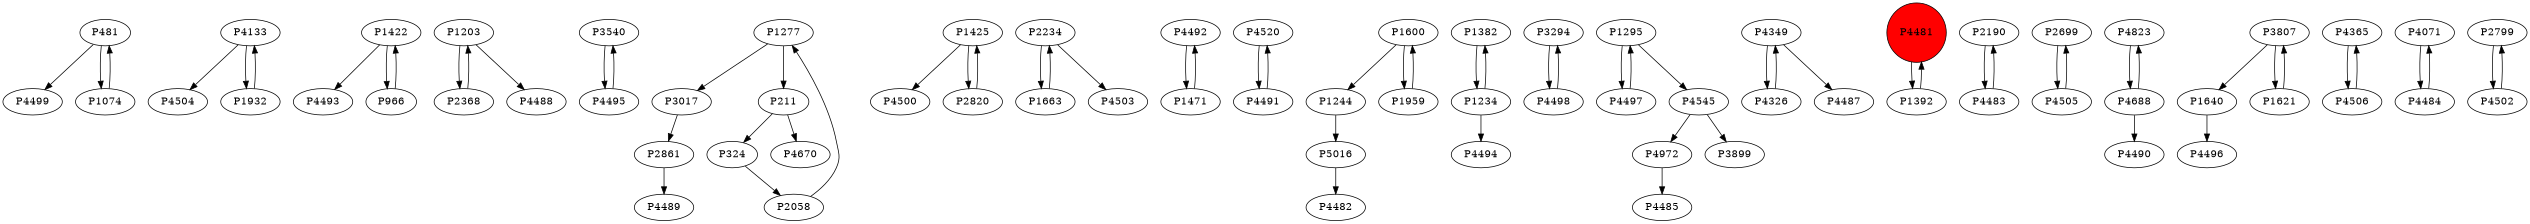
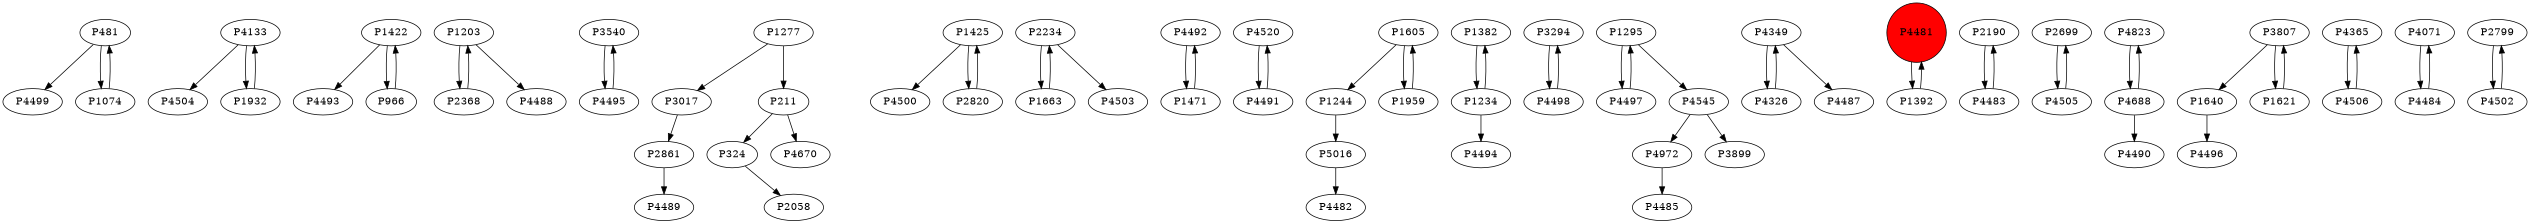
node "P1600": label "P1600" -> "P1605"
edge "P2058" -> "P1277": removed
